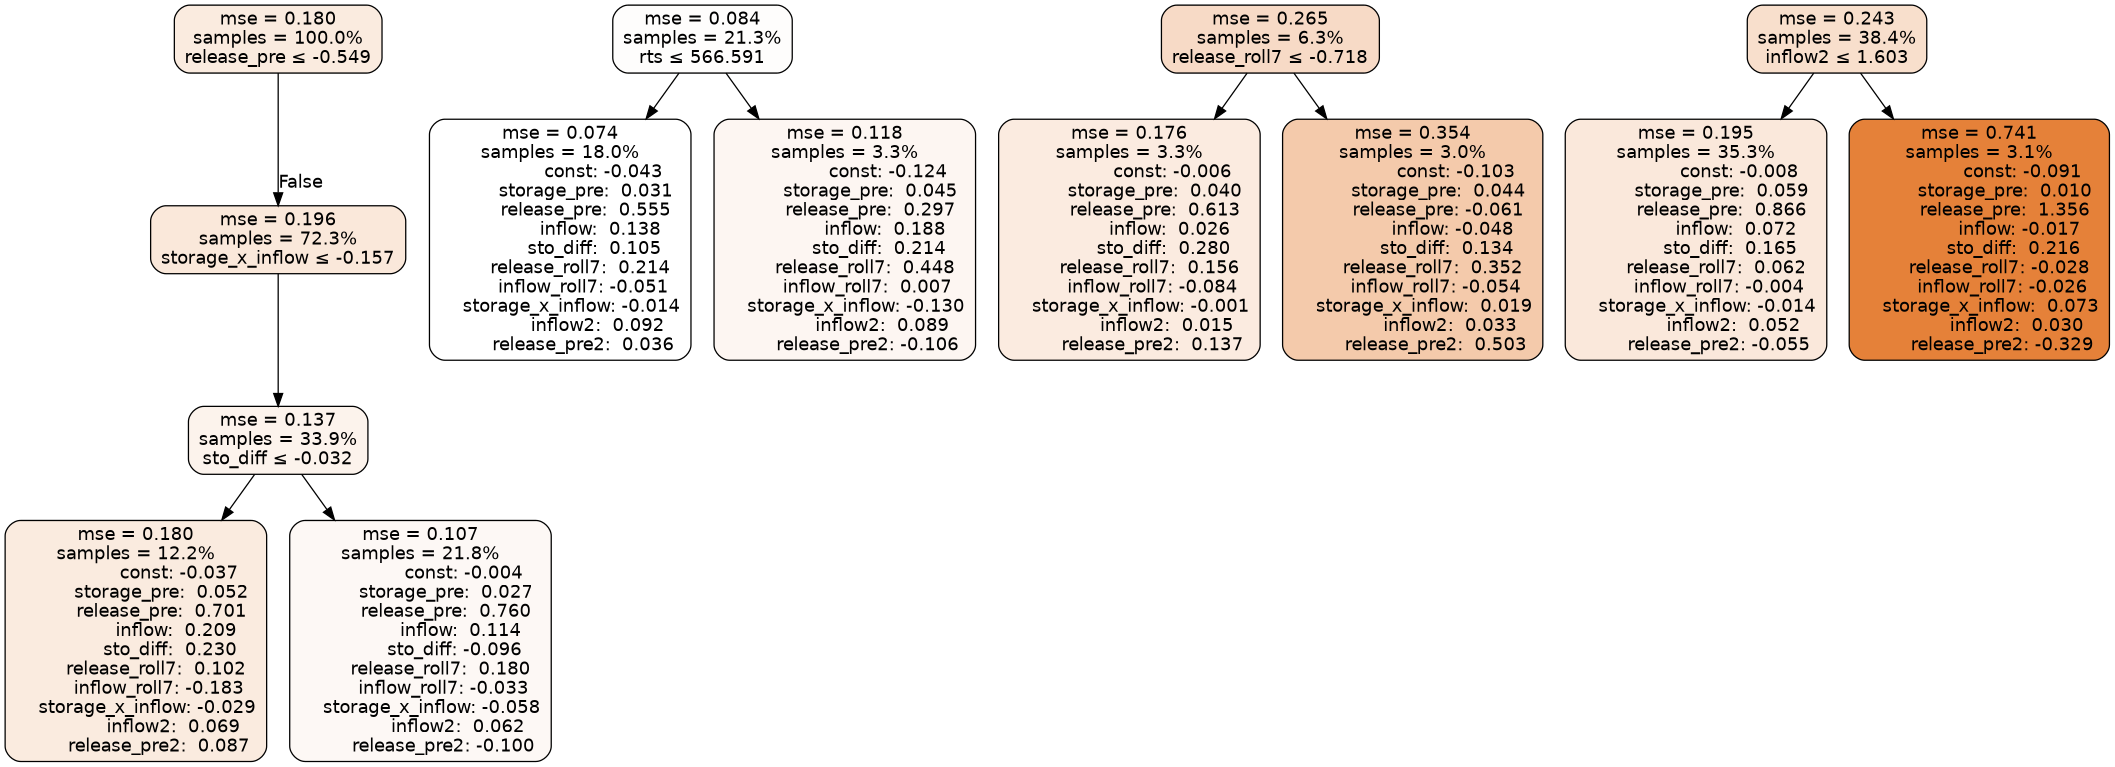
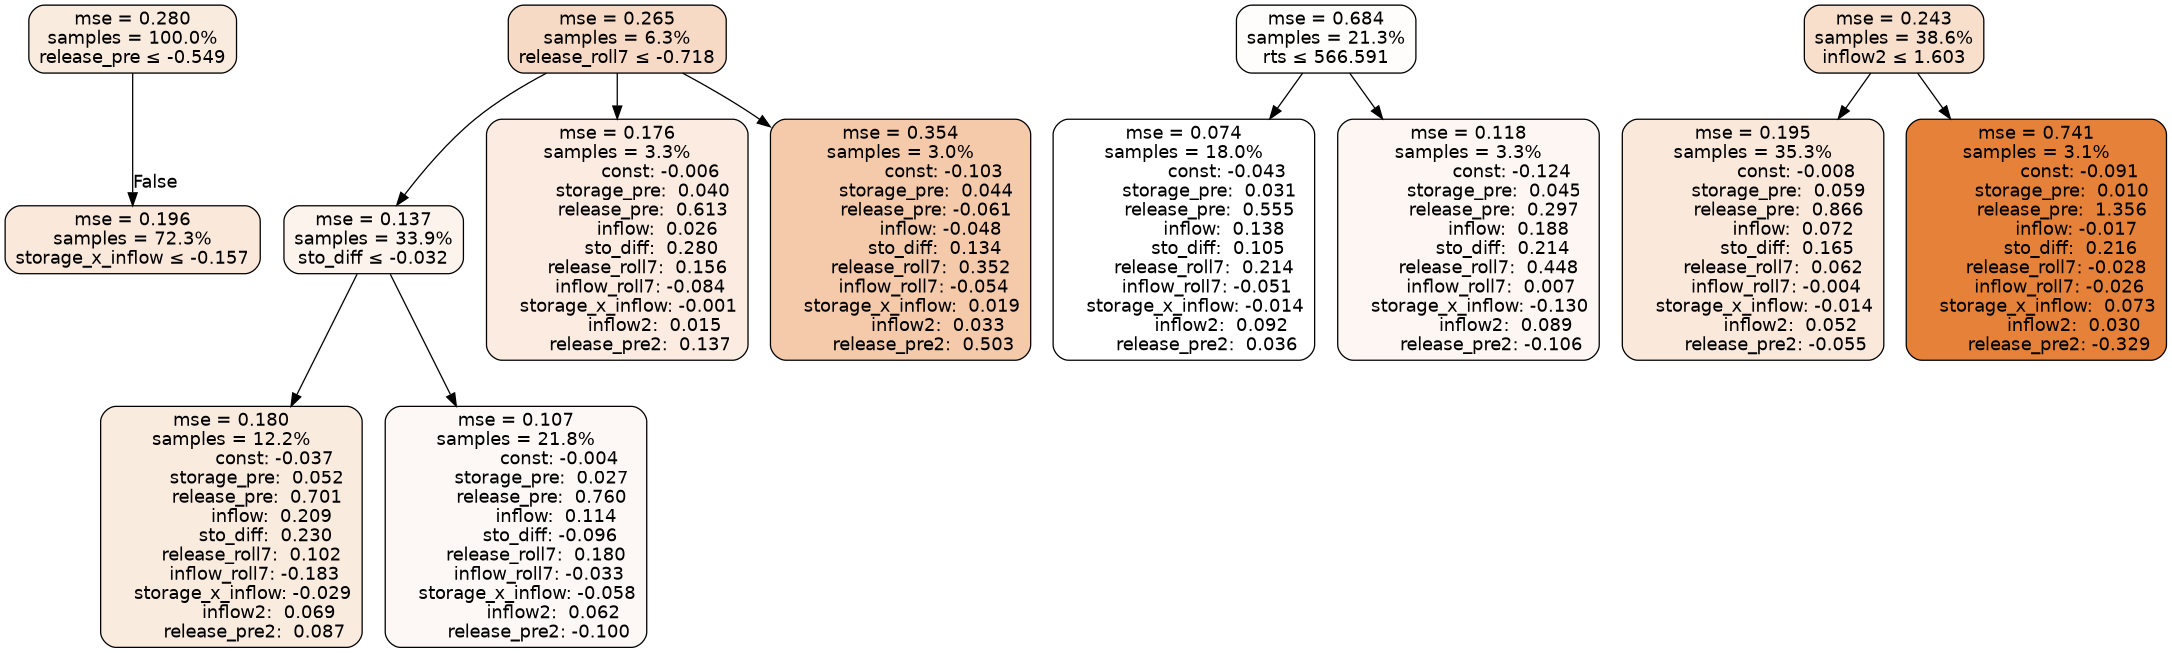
node "mse = 0.180 samples = 100.0% release_pre ≤ -0.549": label "mse = 0.180 samples = 100.0% release_pre ≤ -0.549" -> "mse = 0.280 samples = 100.0% release_pre ≤ -0.549"
node "mse = 0.084 samples = 21.3% rts ≤ 566.591": label "mse = 0.084 samples = 21.3% rts ≤ 566.591" -> "mse = 0.684 samples = 21.3% rts ≤ 566.591"
node "mse = 0.243 samples = 38.4% inflow2 ≤ 1.603": label "mse = 0.243 samples = 38.4% inflow2 ≤ 1.603" -> "mse = 0.243 samples = 38.6% inflow2 ≤ 1.603"
edge "mse = 0.196 samples = 72.3% storage_x_inflow ≤ -0.157" -> "mse = 0.137 samples = 33.9% sto_diff ≤ -0.032": now "mse = 0.265 samples = 6.3% release_roll7 ≤ -0.718" -> "mse = 0.137 samples = 33.9% sto_diff ≤ -0.032"
